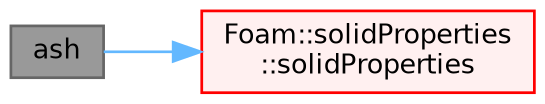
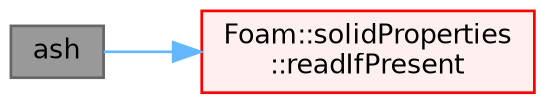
node "Foam::solidProperties ::solidProperties": label "Foam::solidProperties ::solidProperties" -> "Foam::solidProperties ::readIfPresent"
